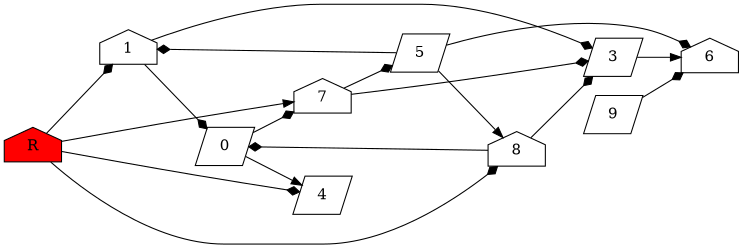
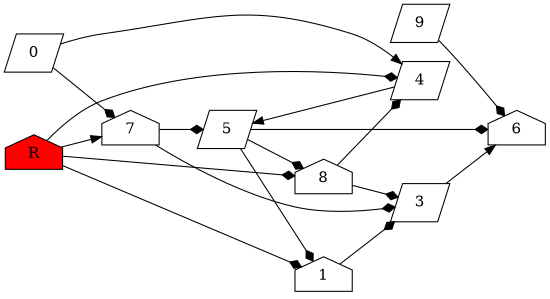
edge "1" -> "0": removed
edge "5" -> "8": arrowhead normal -> diamond
edge "4" -> "5": added
edge "8" -> "0": now "8" -> "4"
